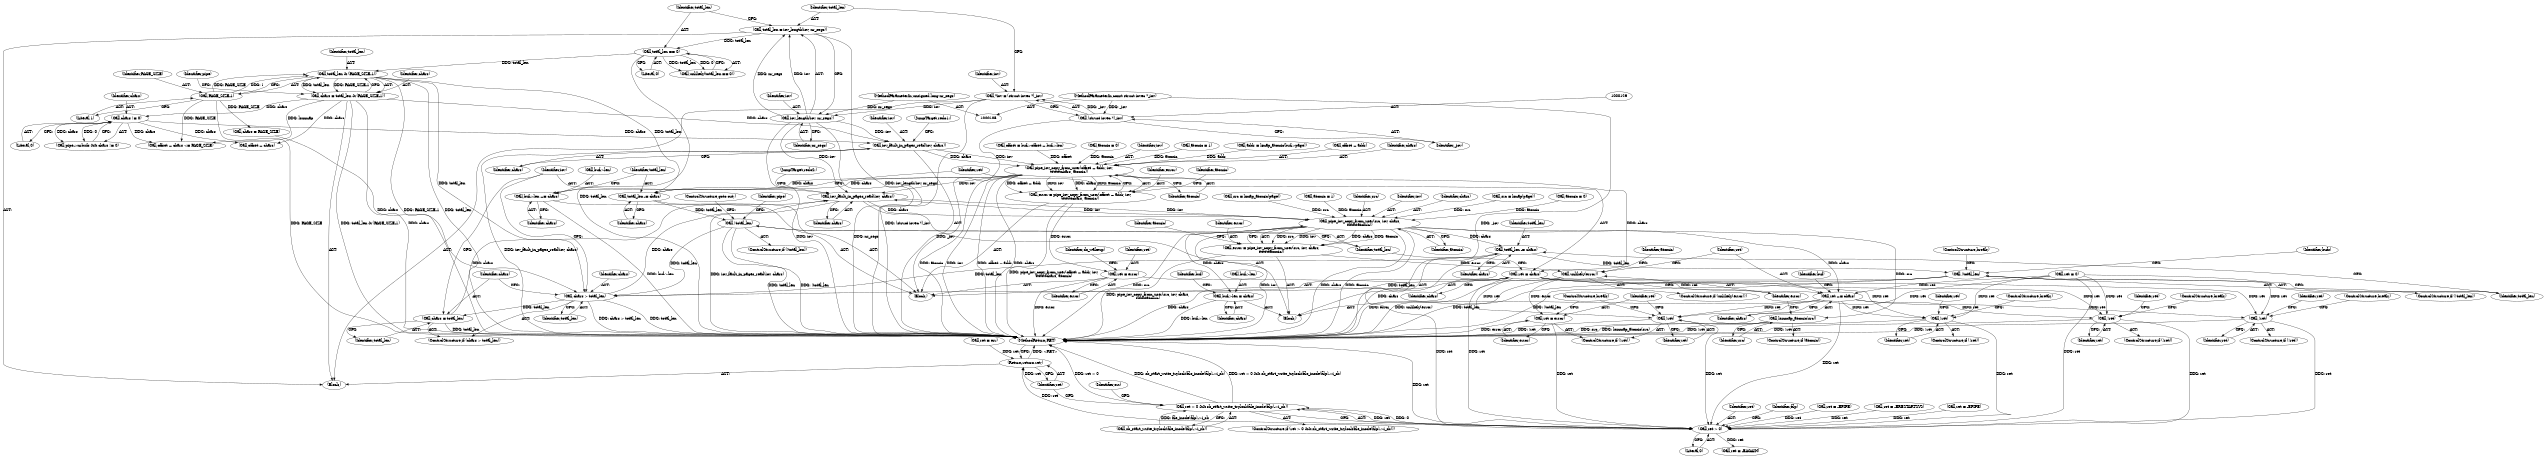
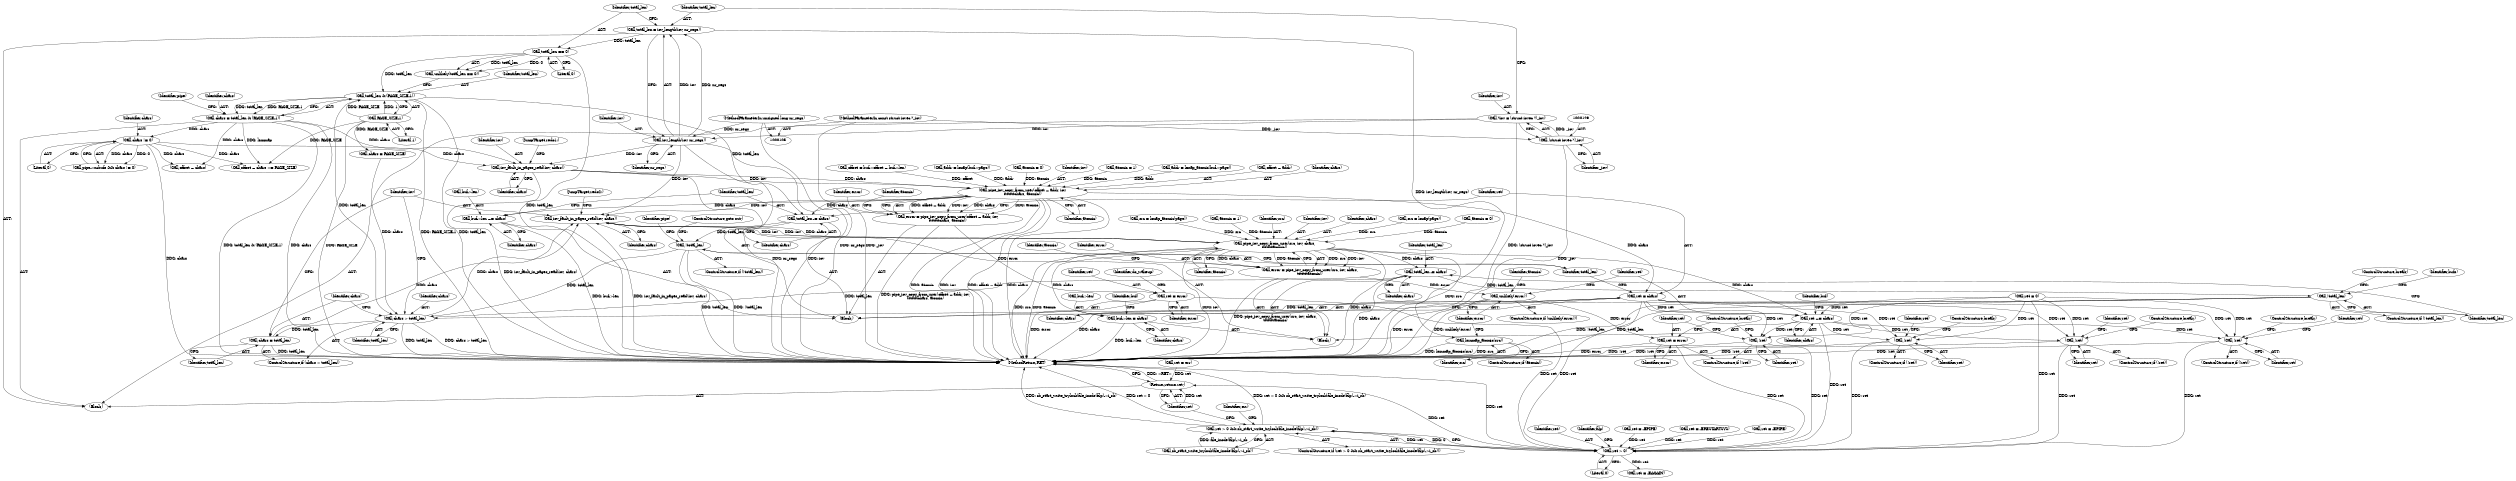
edge "(Call,unlikely(total_len == 0))" -> "(Call,total_len == 0)": now "(Call,unlikely(total_len == 0))" -> "(Call,total_len & (PAGE_SIZE-1))"
node "(Identifier,PAGE_SIZE)": removed
node "(Call,addr = kmap(buf->page))": added
edge "(MethodParameterIn,unsigned long nr_segs)" -> "(MethodReturn,RET)": added, label "DDG: nr_segs"
edge "(Call,chars != 0)" -> "(MethodReturn,RET)": added, label "DDG: chars"
